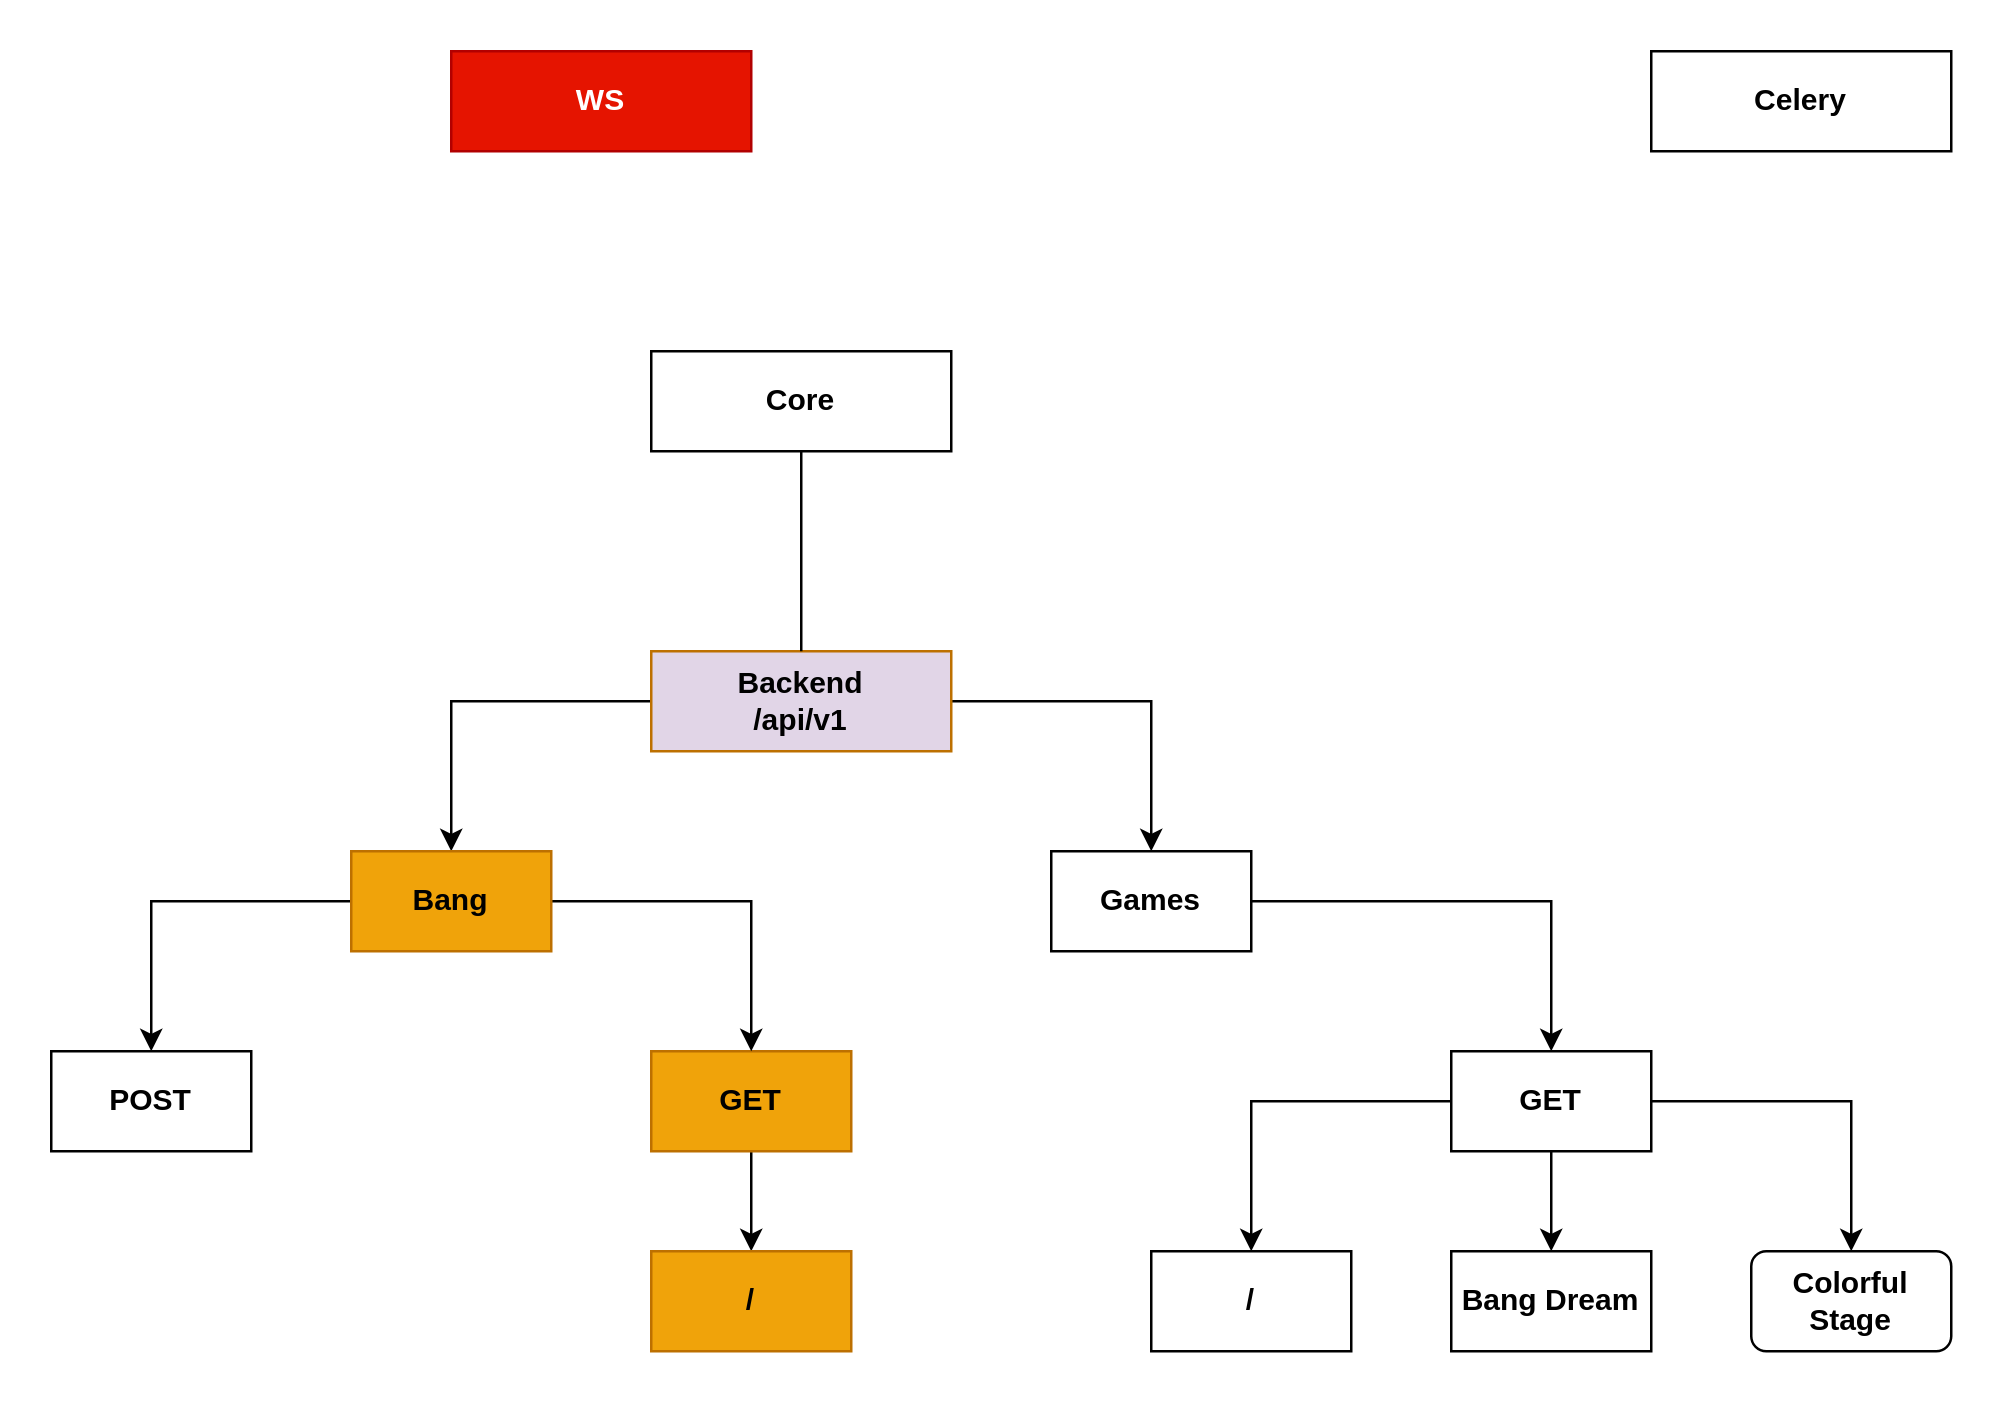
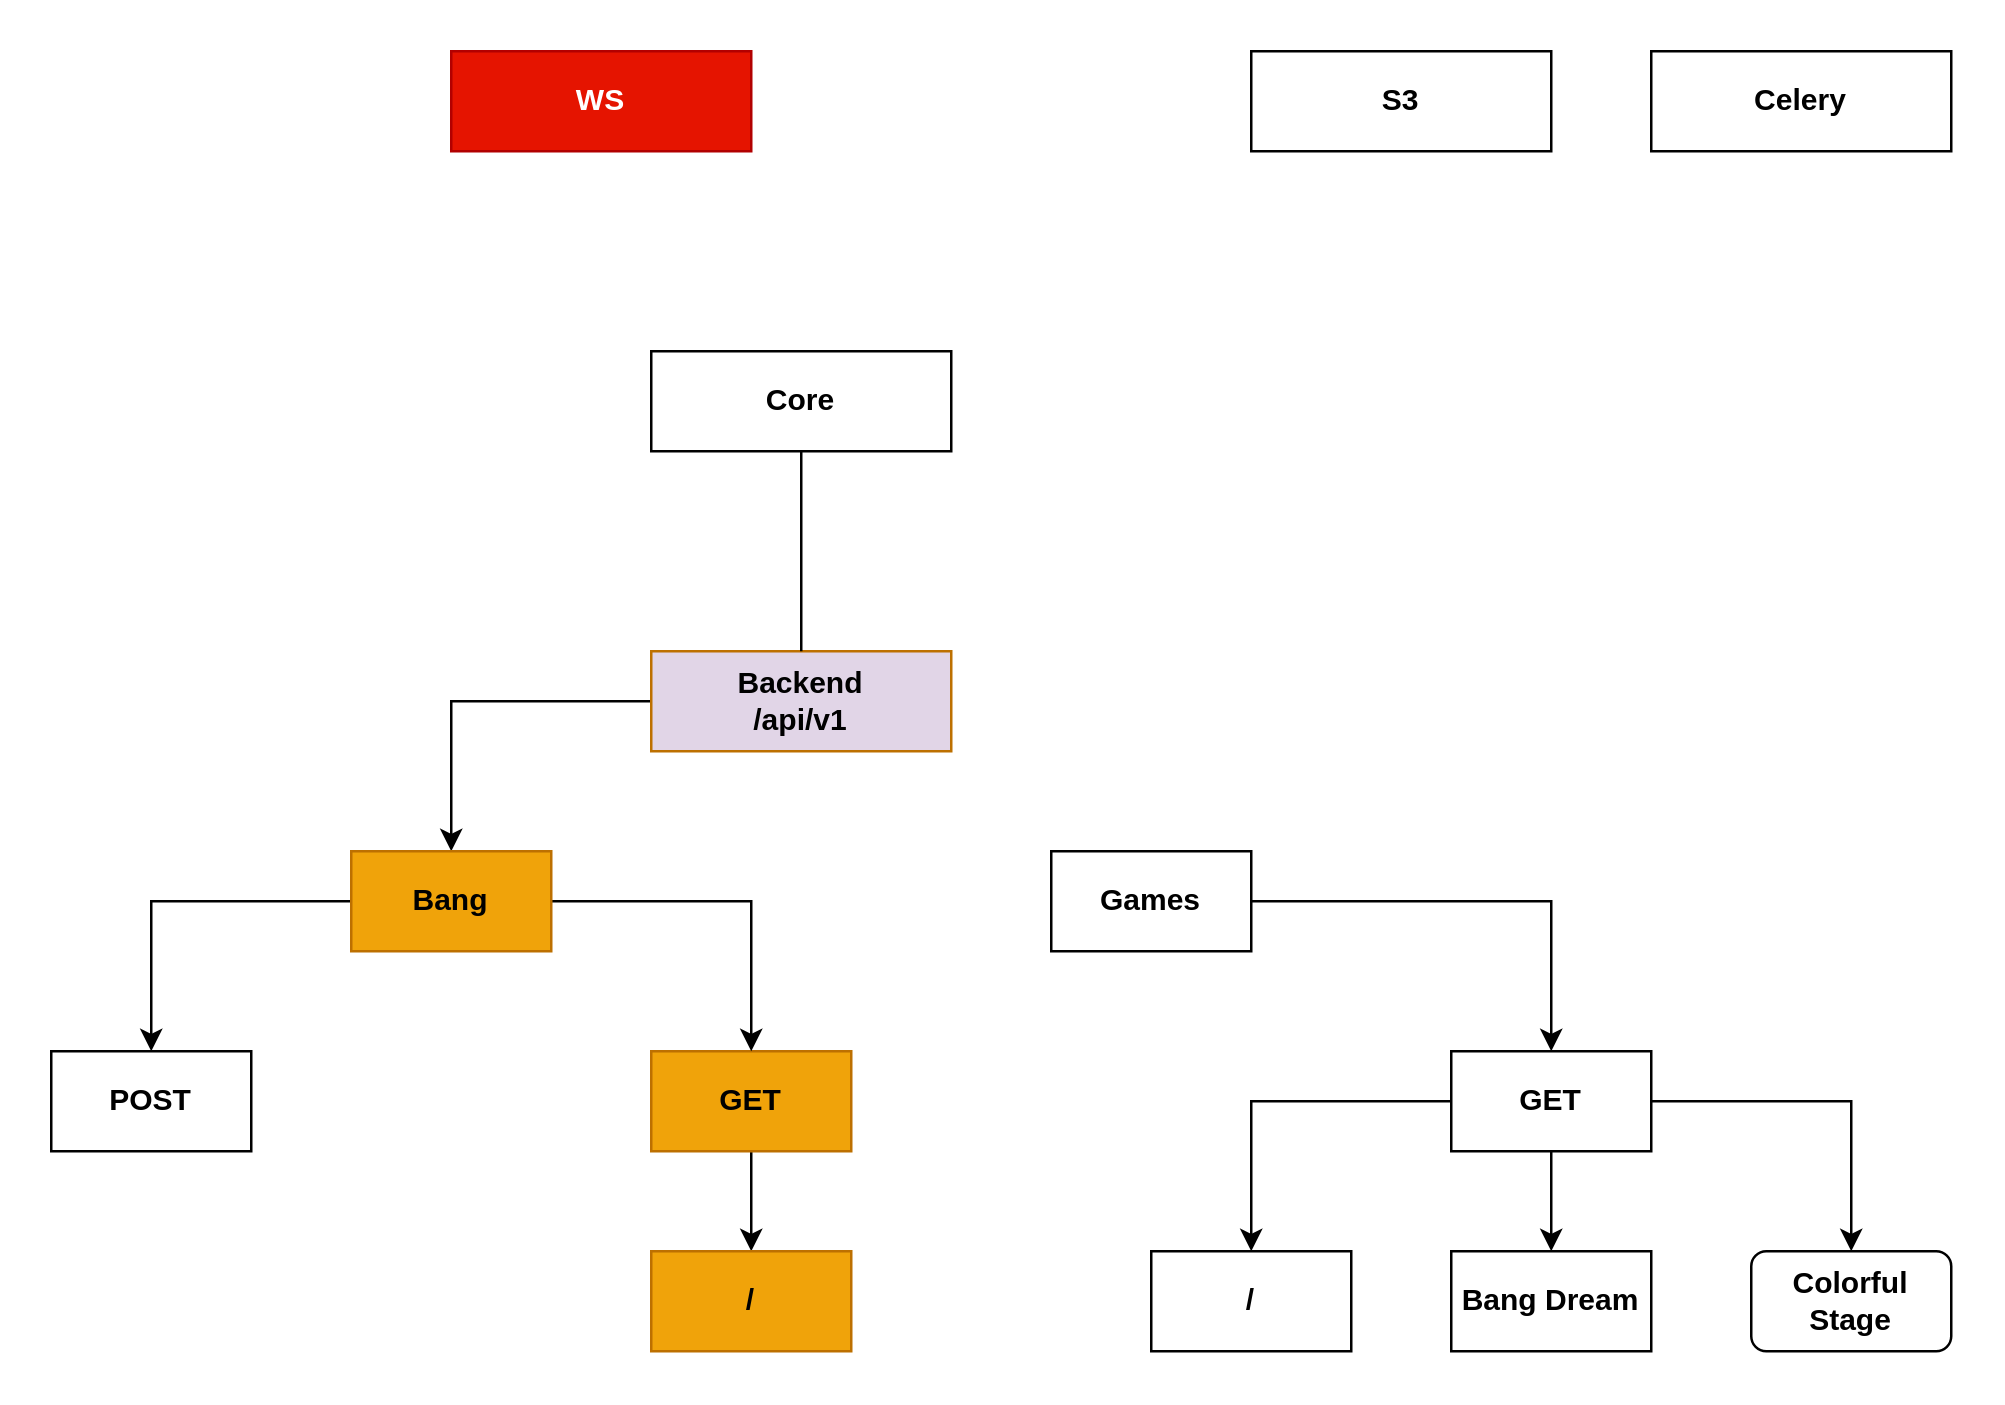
node "S3": added
edge "Backend /api/v1" -> "Games": removed
